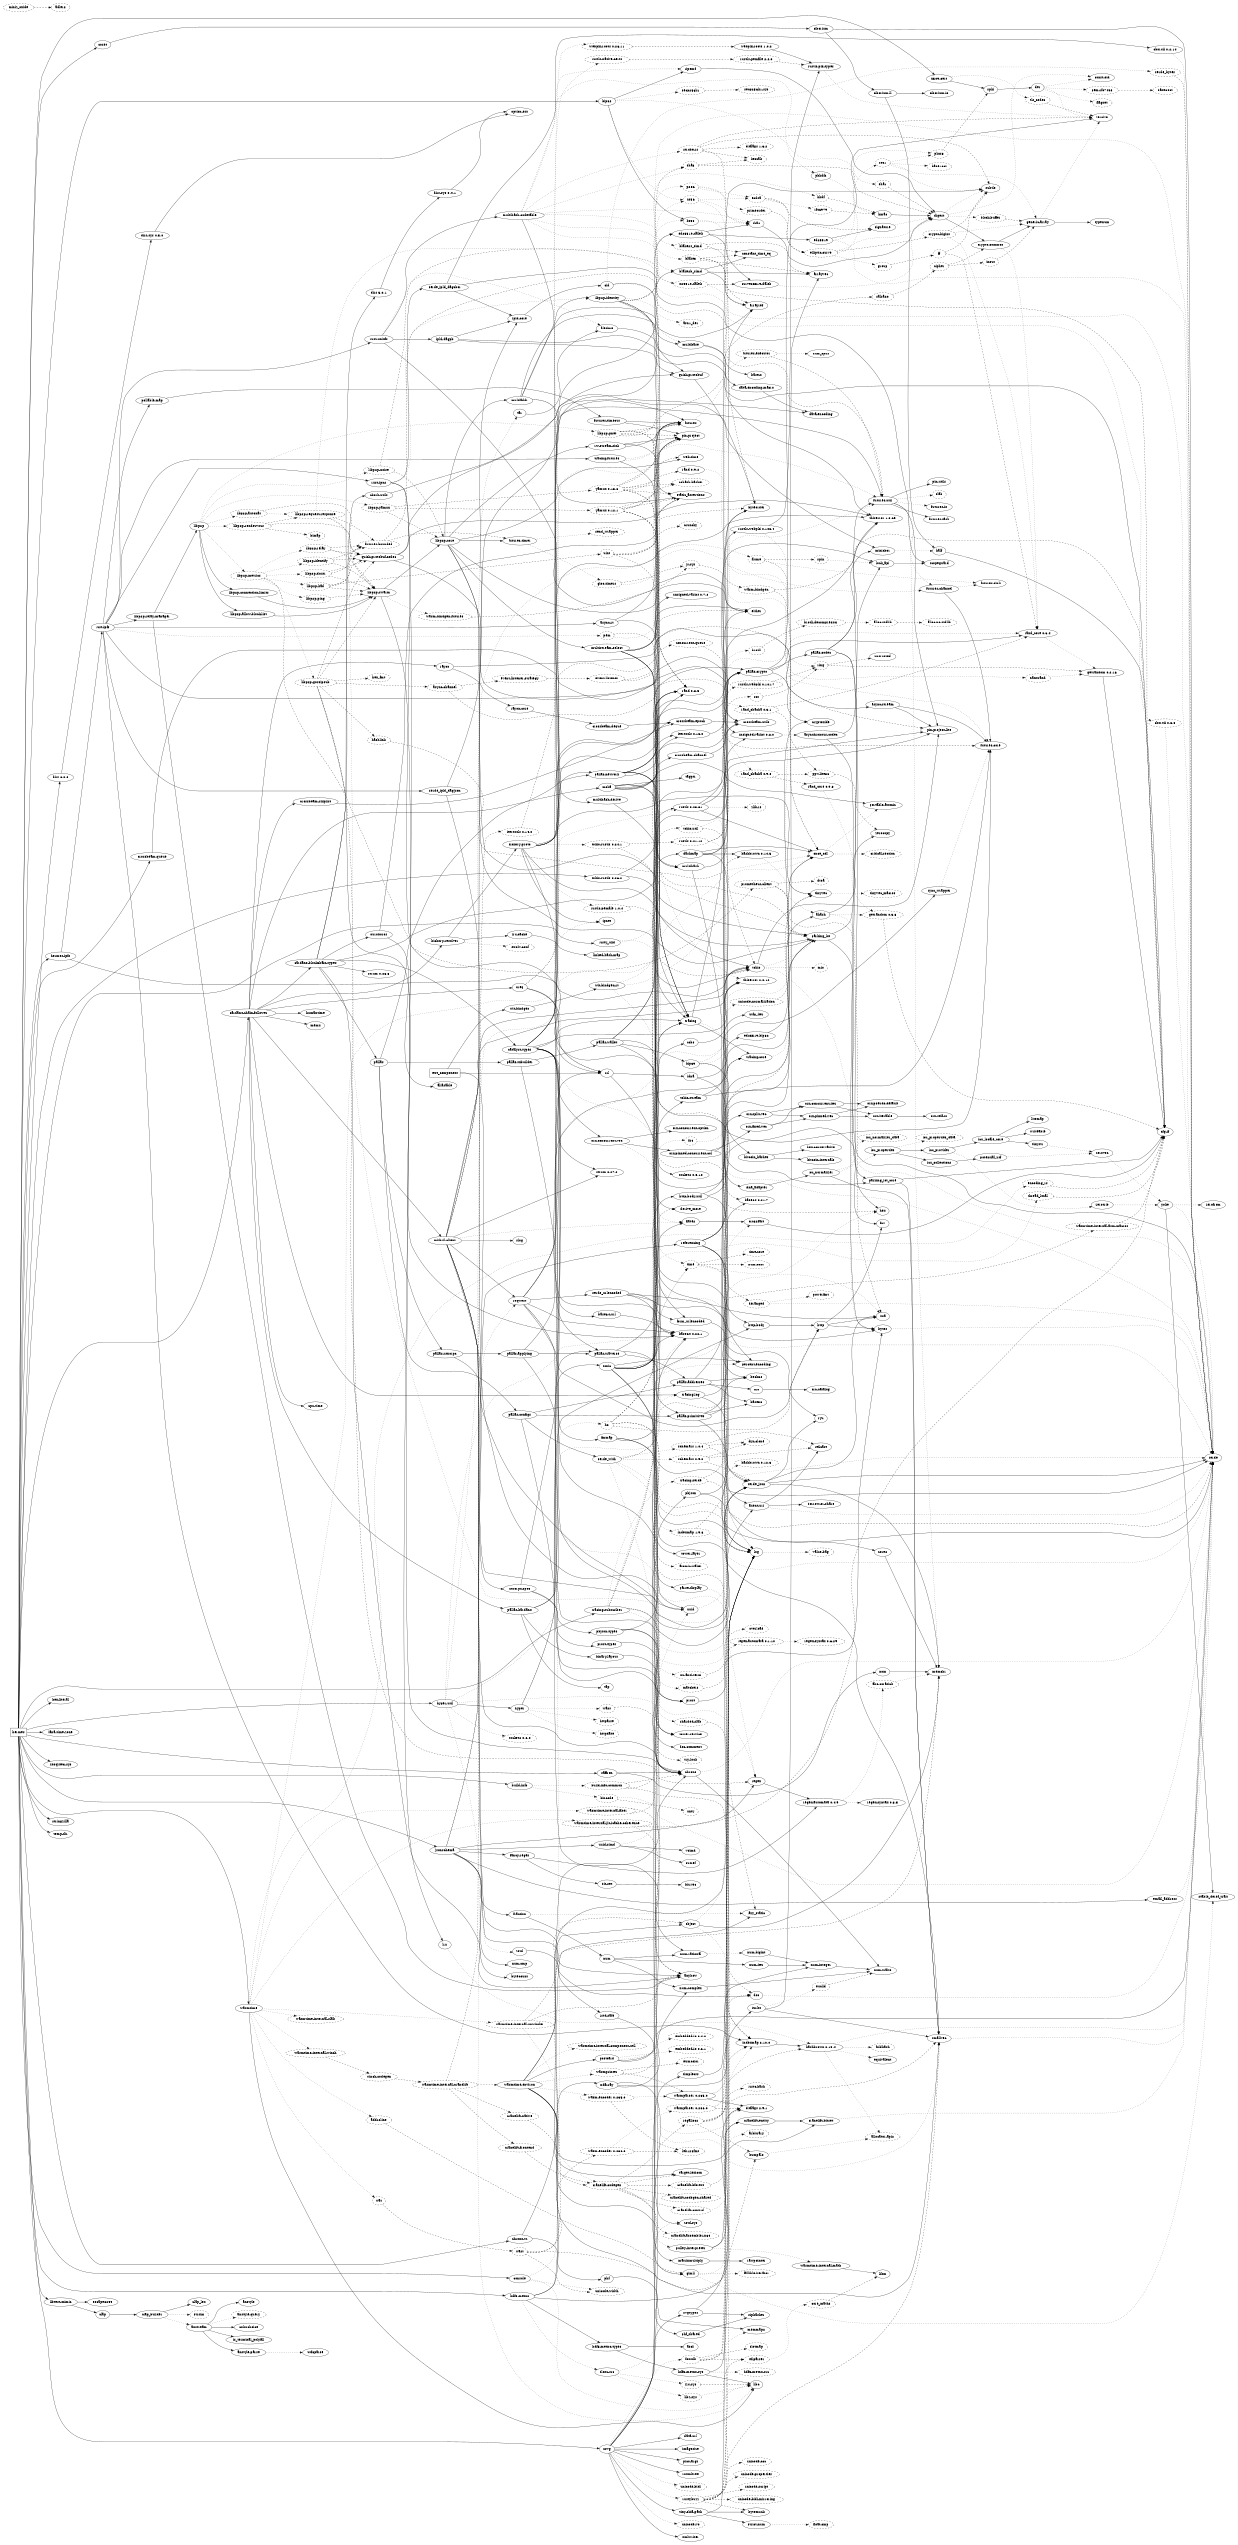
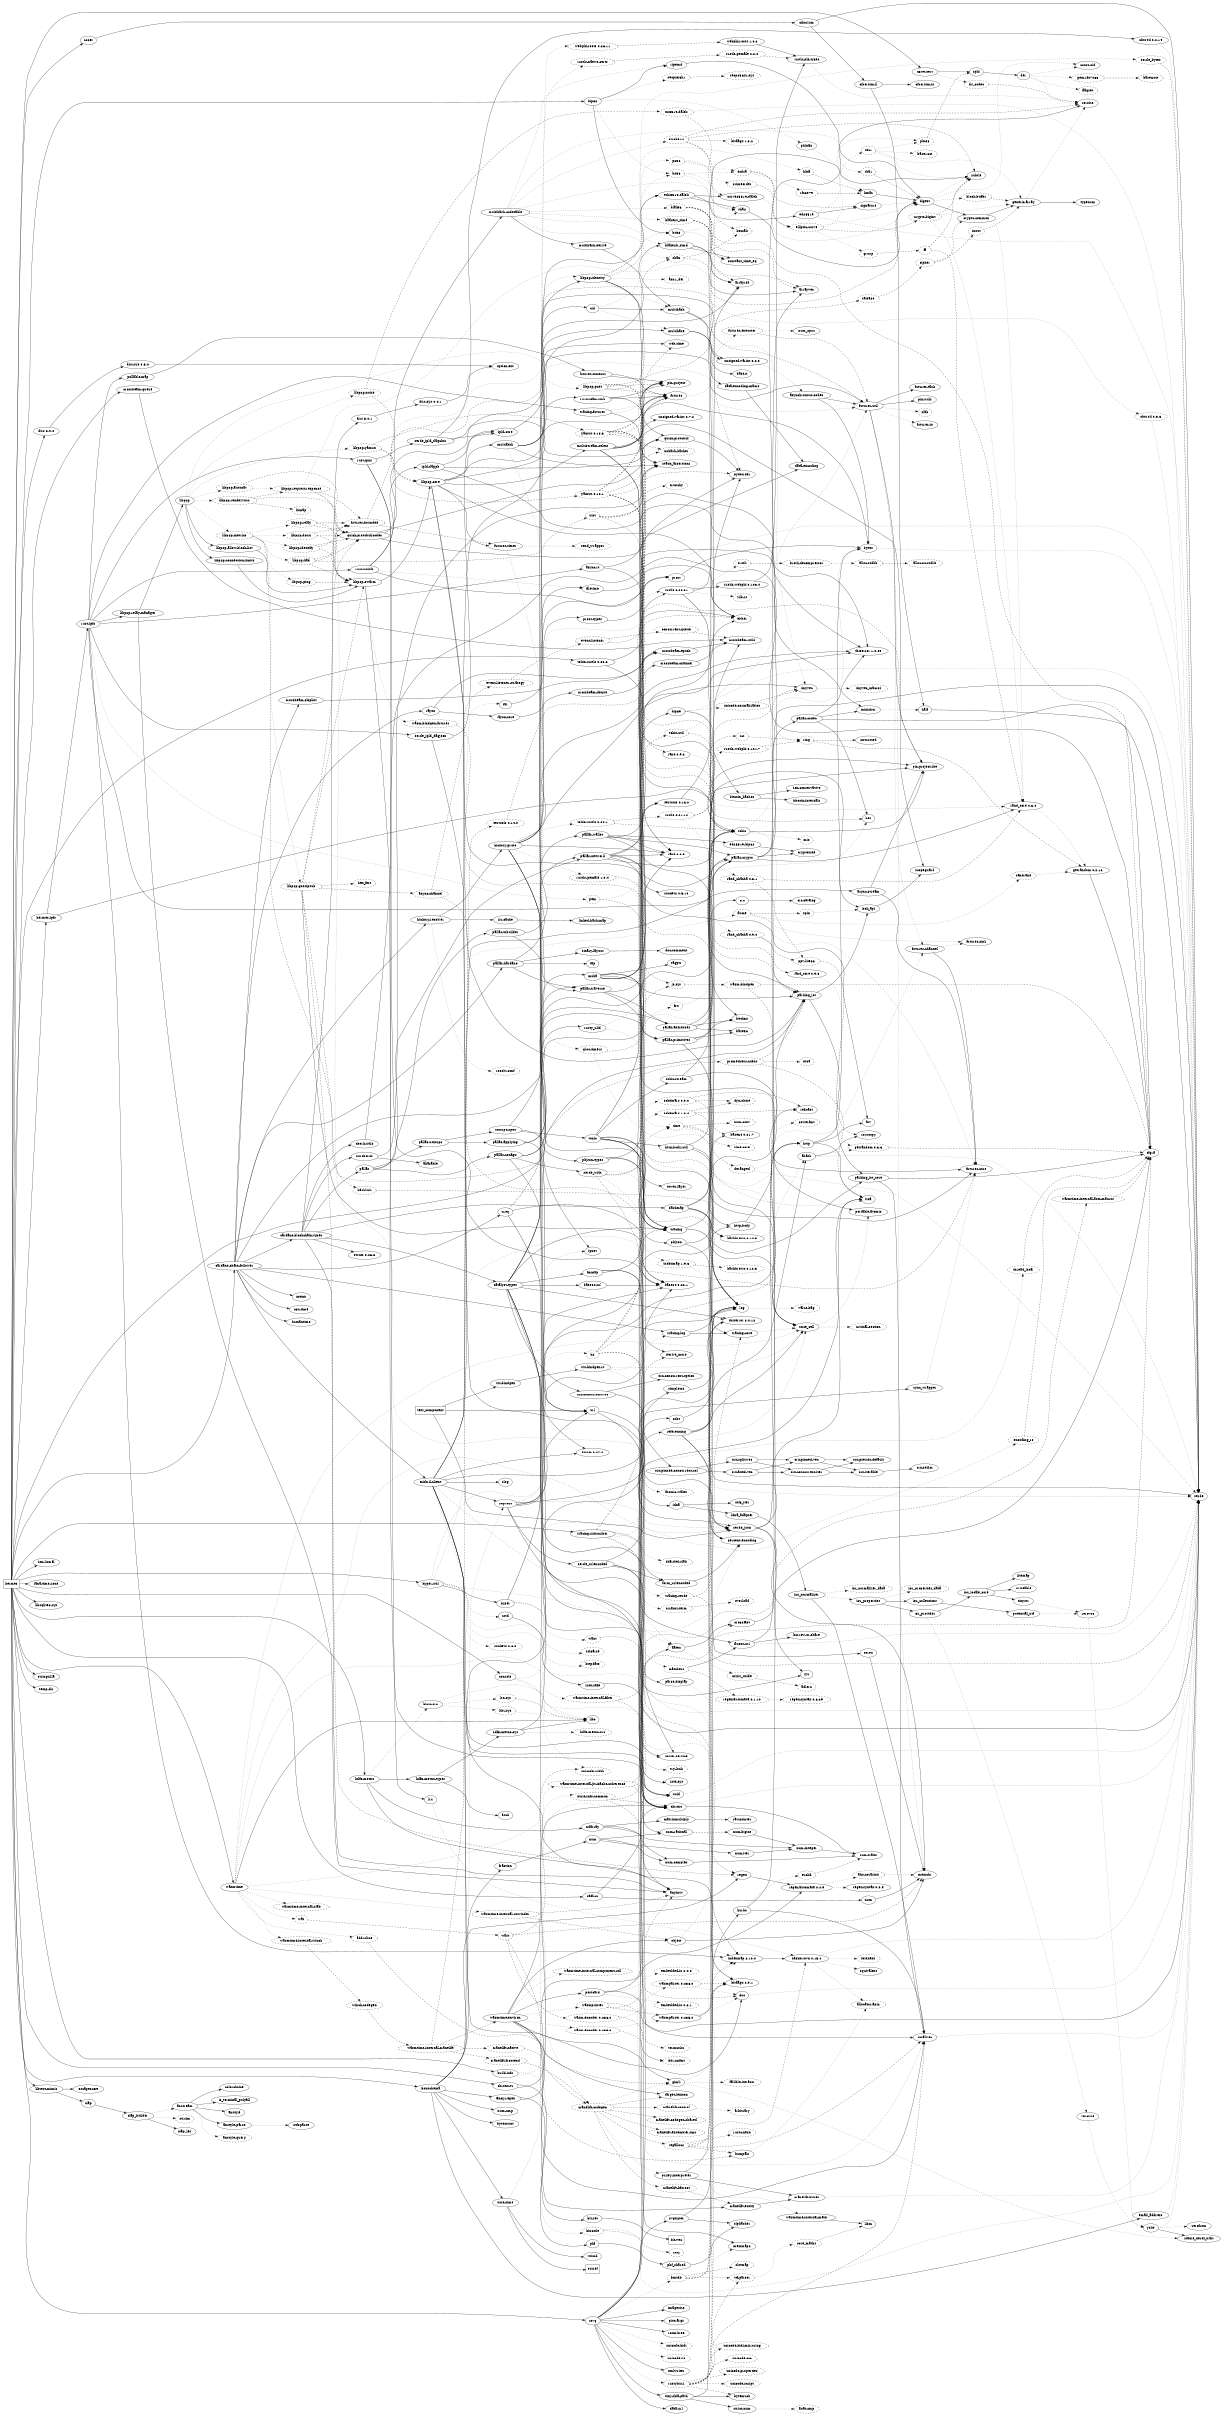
edge "referencing" -> "fluent-uri": now "matchers" -> "fluent-uri"
edge "flate2" -> "miniz_oxide": added
node "outref": shape ellipse -> box
node "bit-vec": shape ellipse -> box
node "lazy_static": removed
edge "num-rational" -> "num-bigint": style dotted -> dashed
